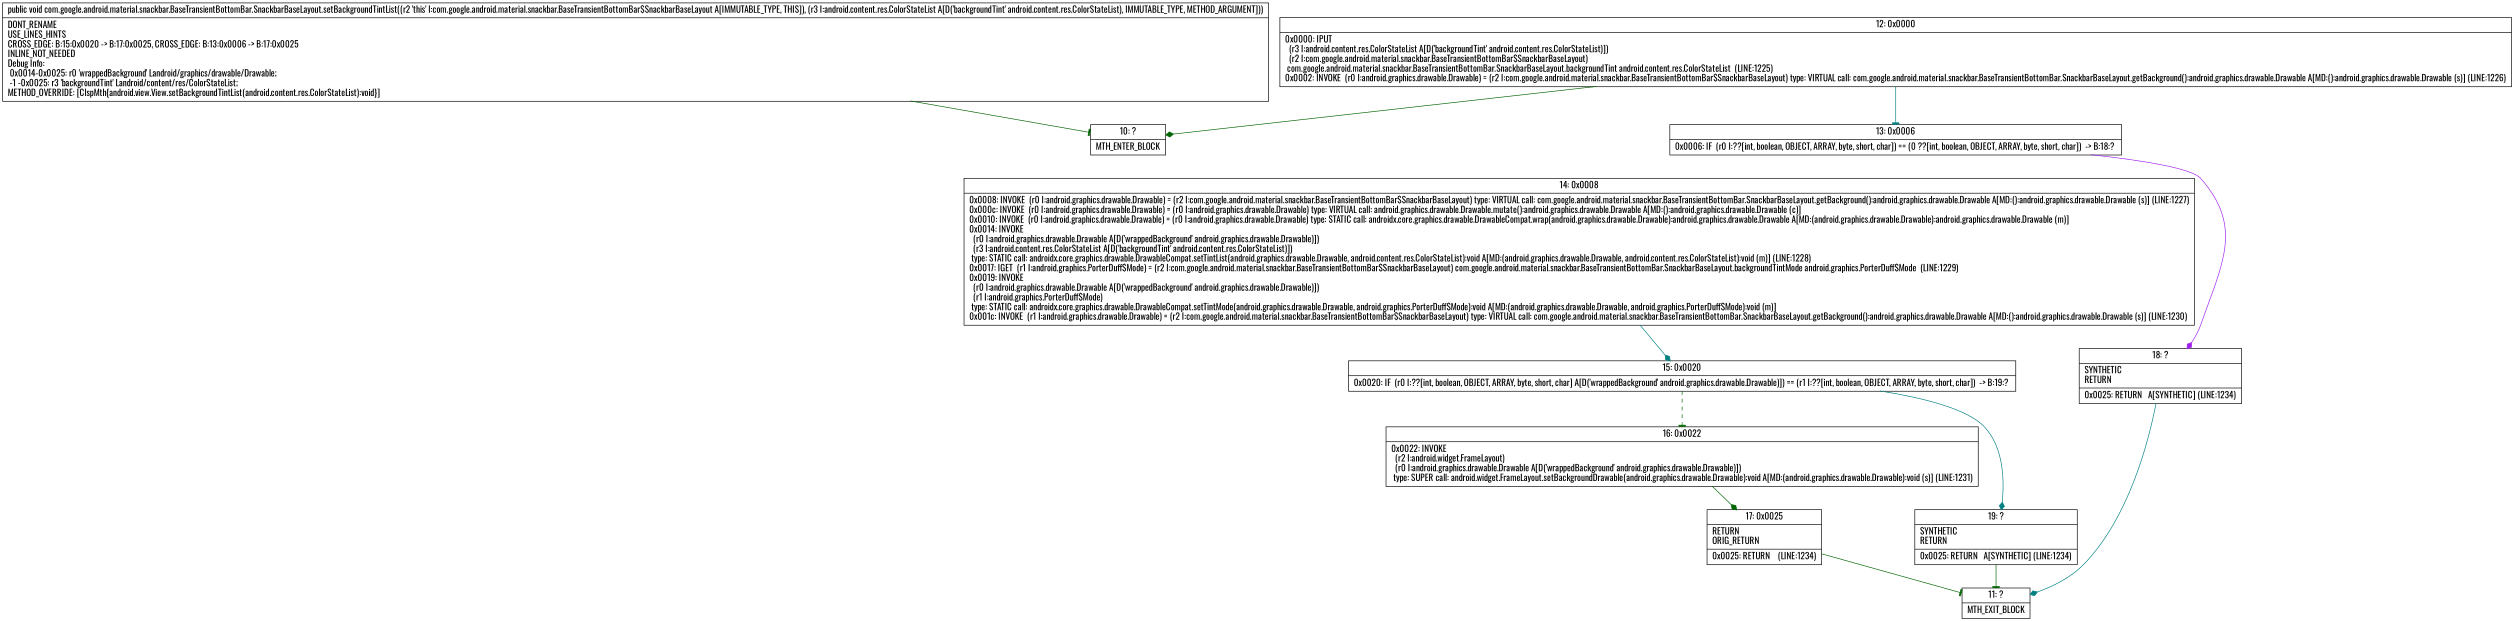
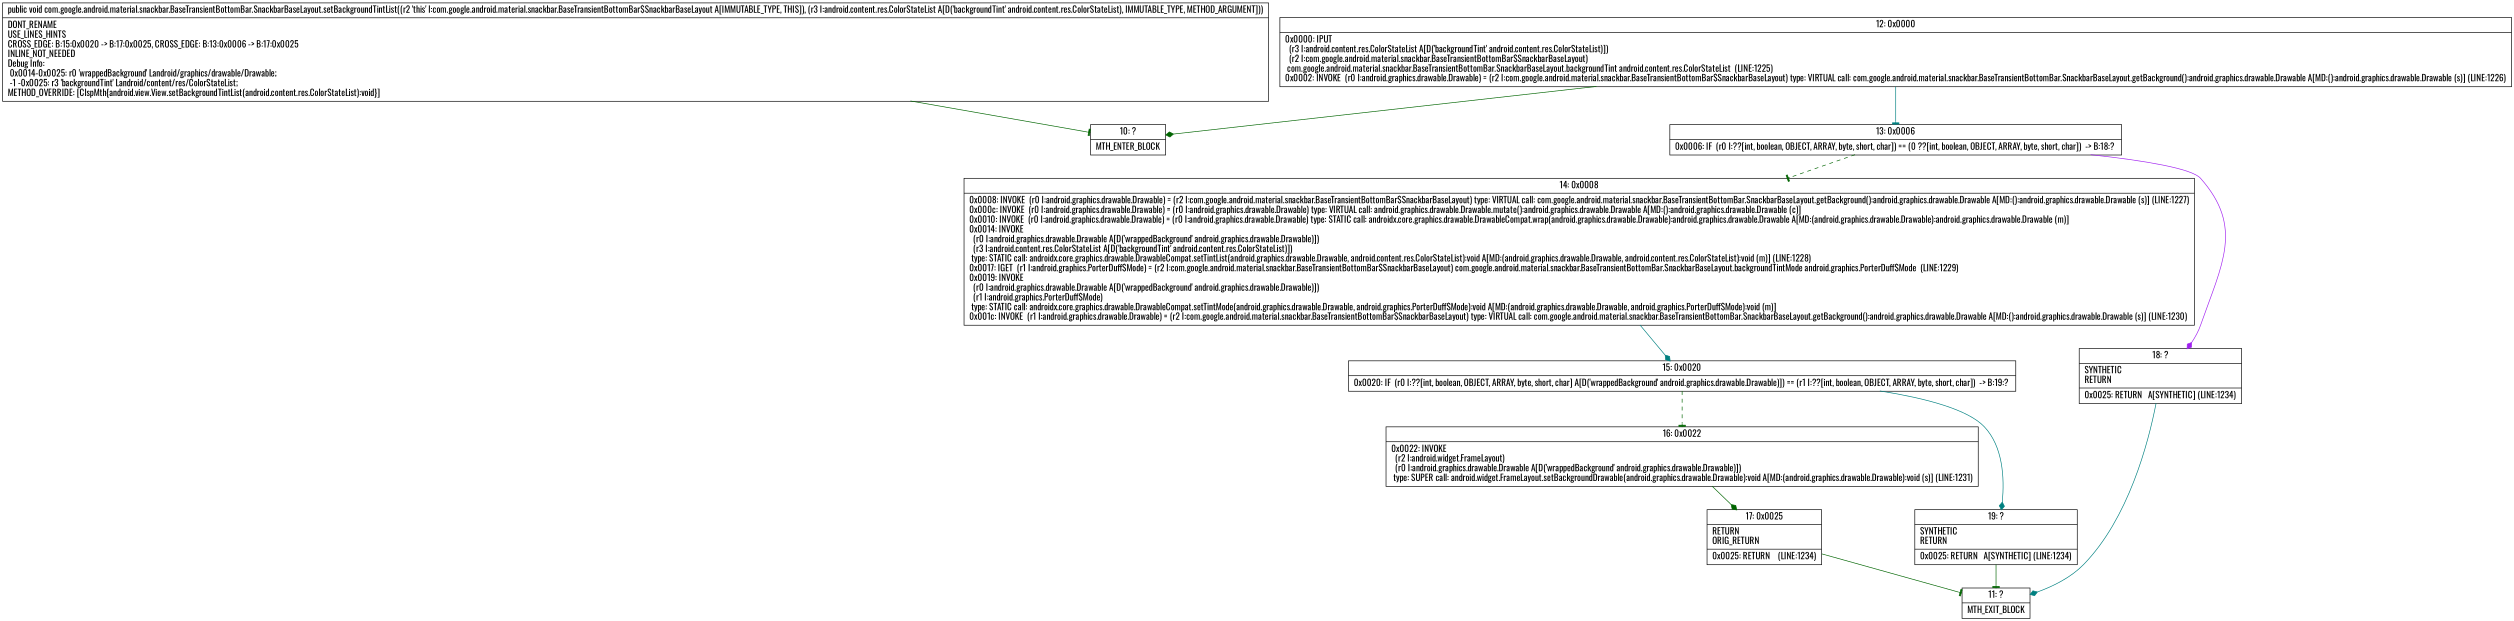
edge "13: 0x0006" -> "14: 0x0008": added
